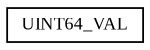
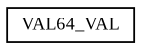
node "UINT64_VAL": label "UINT64_VAL" -> "VAL64_VAL"
